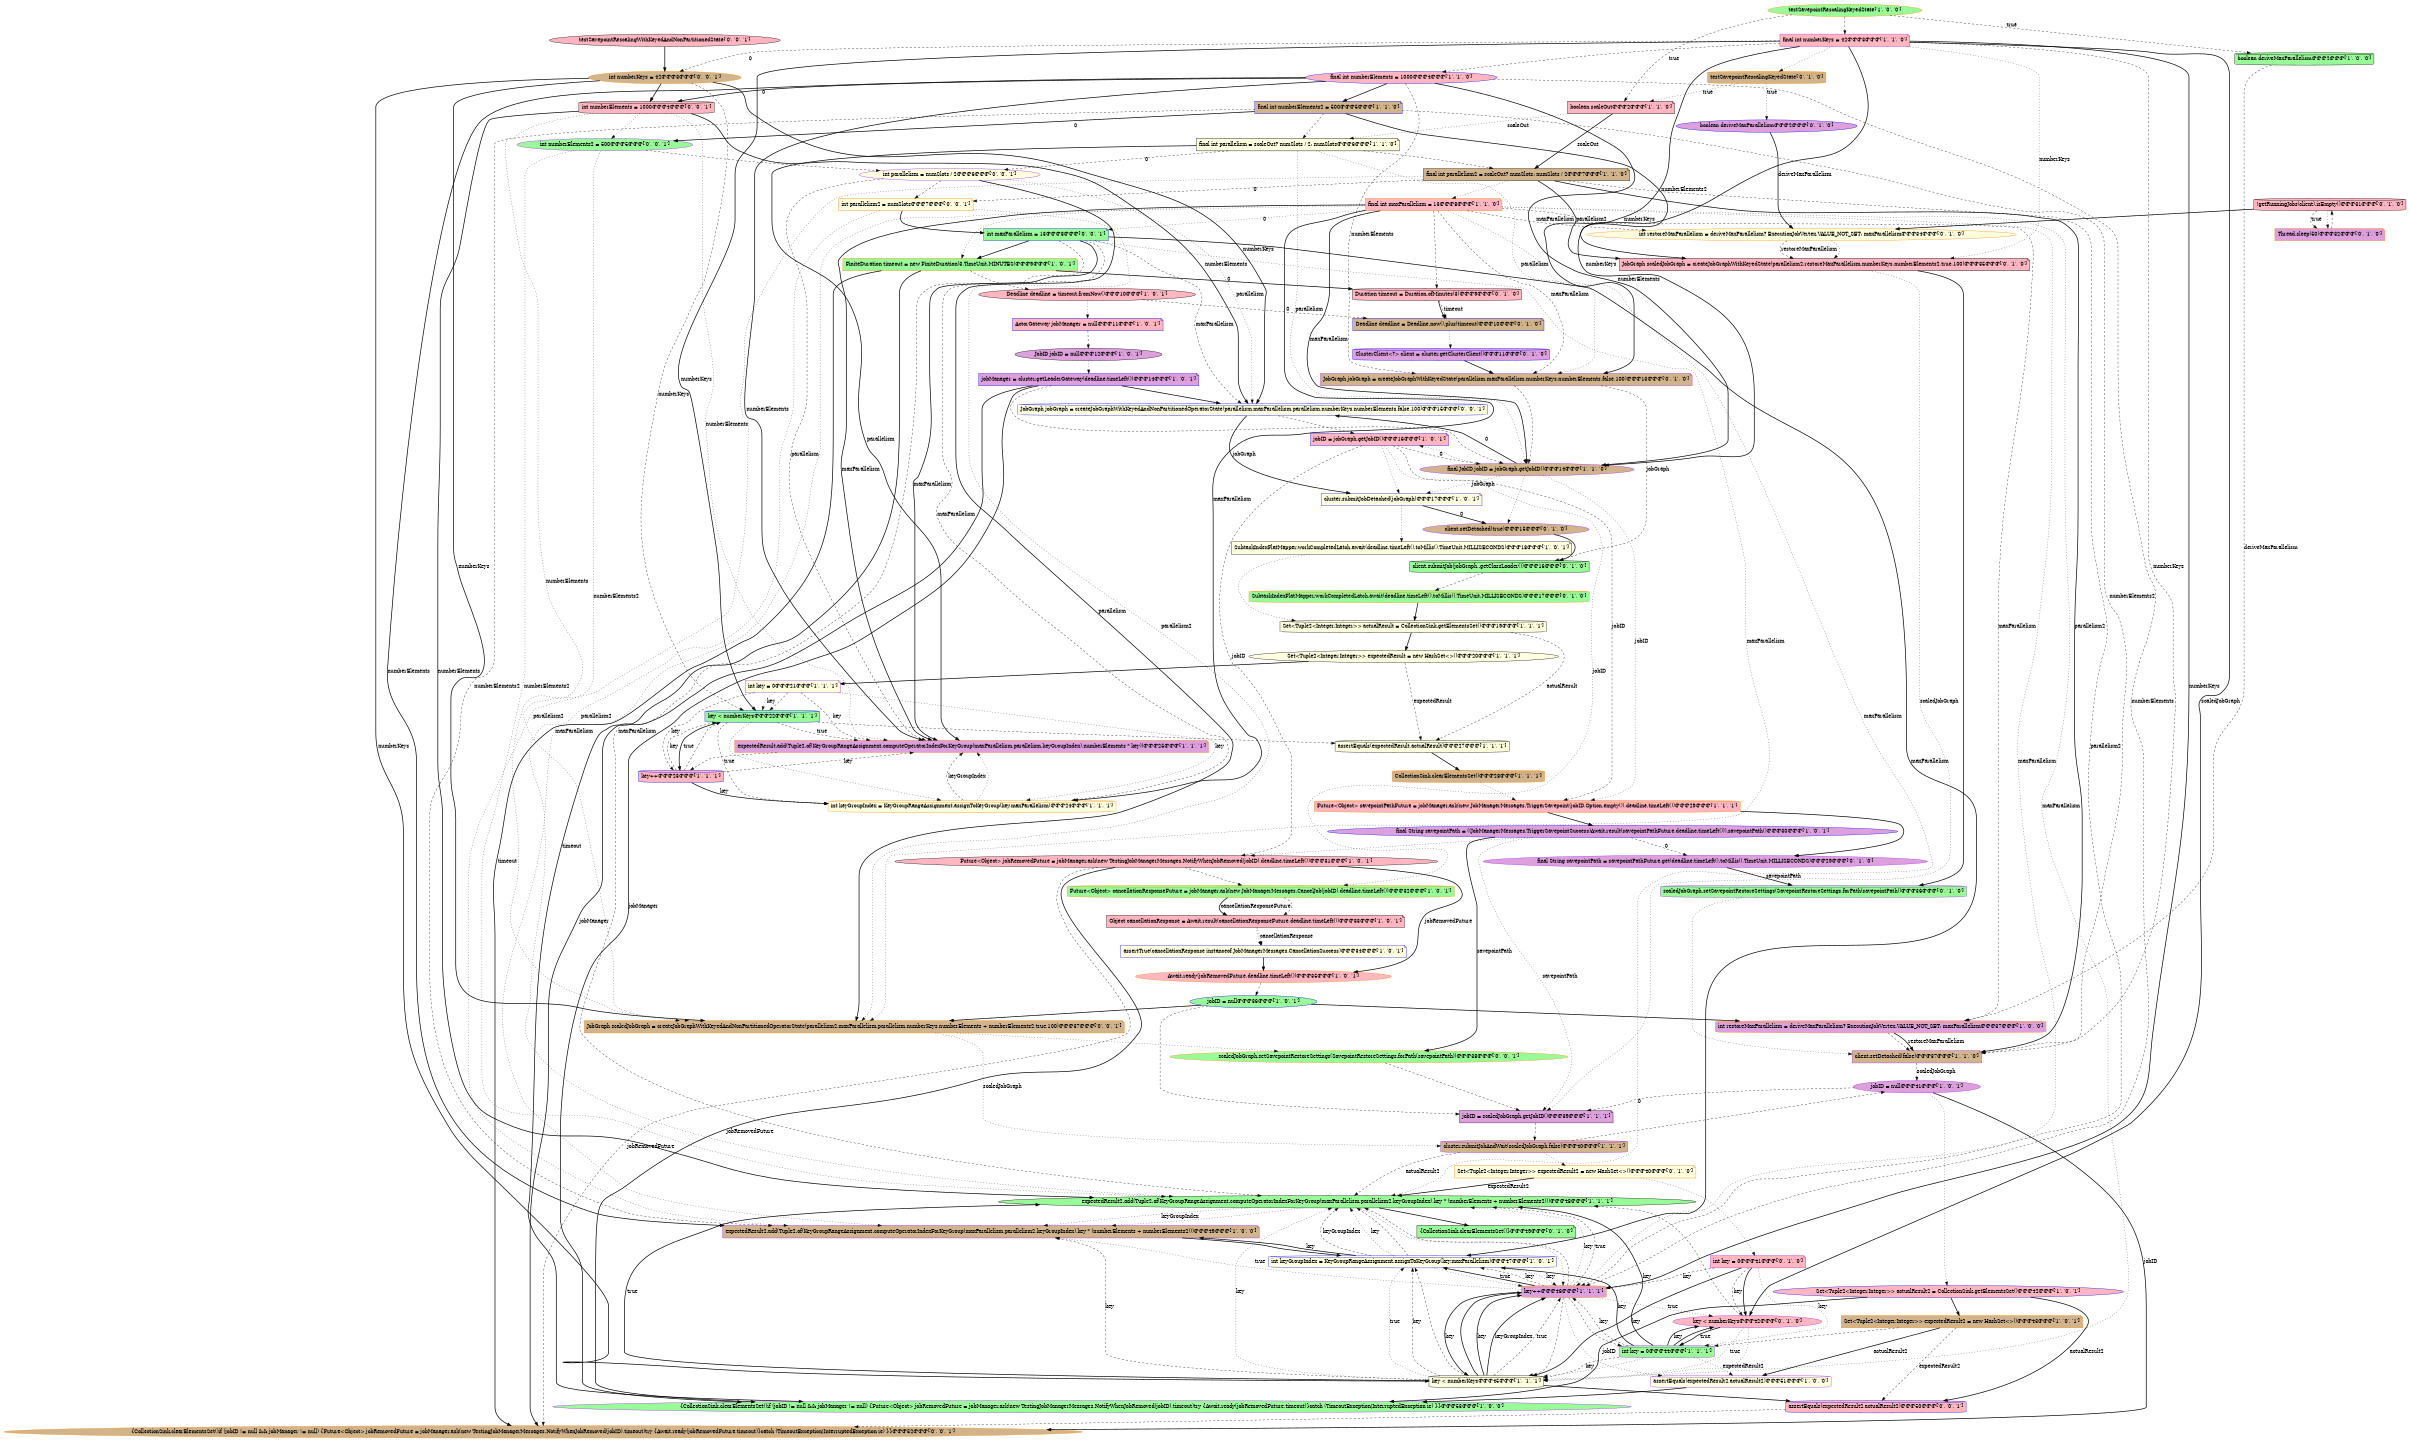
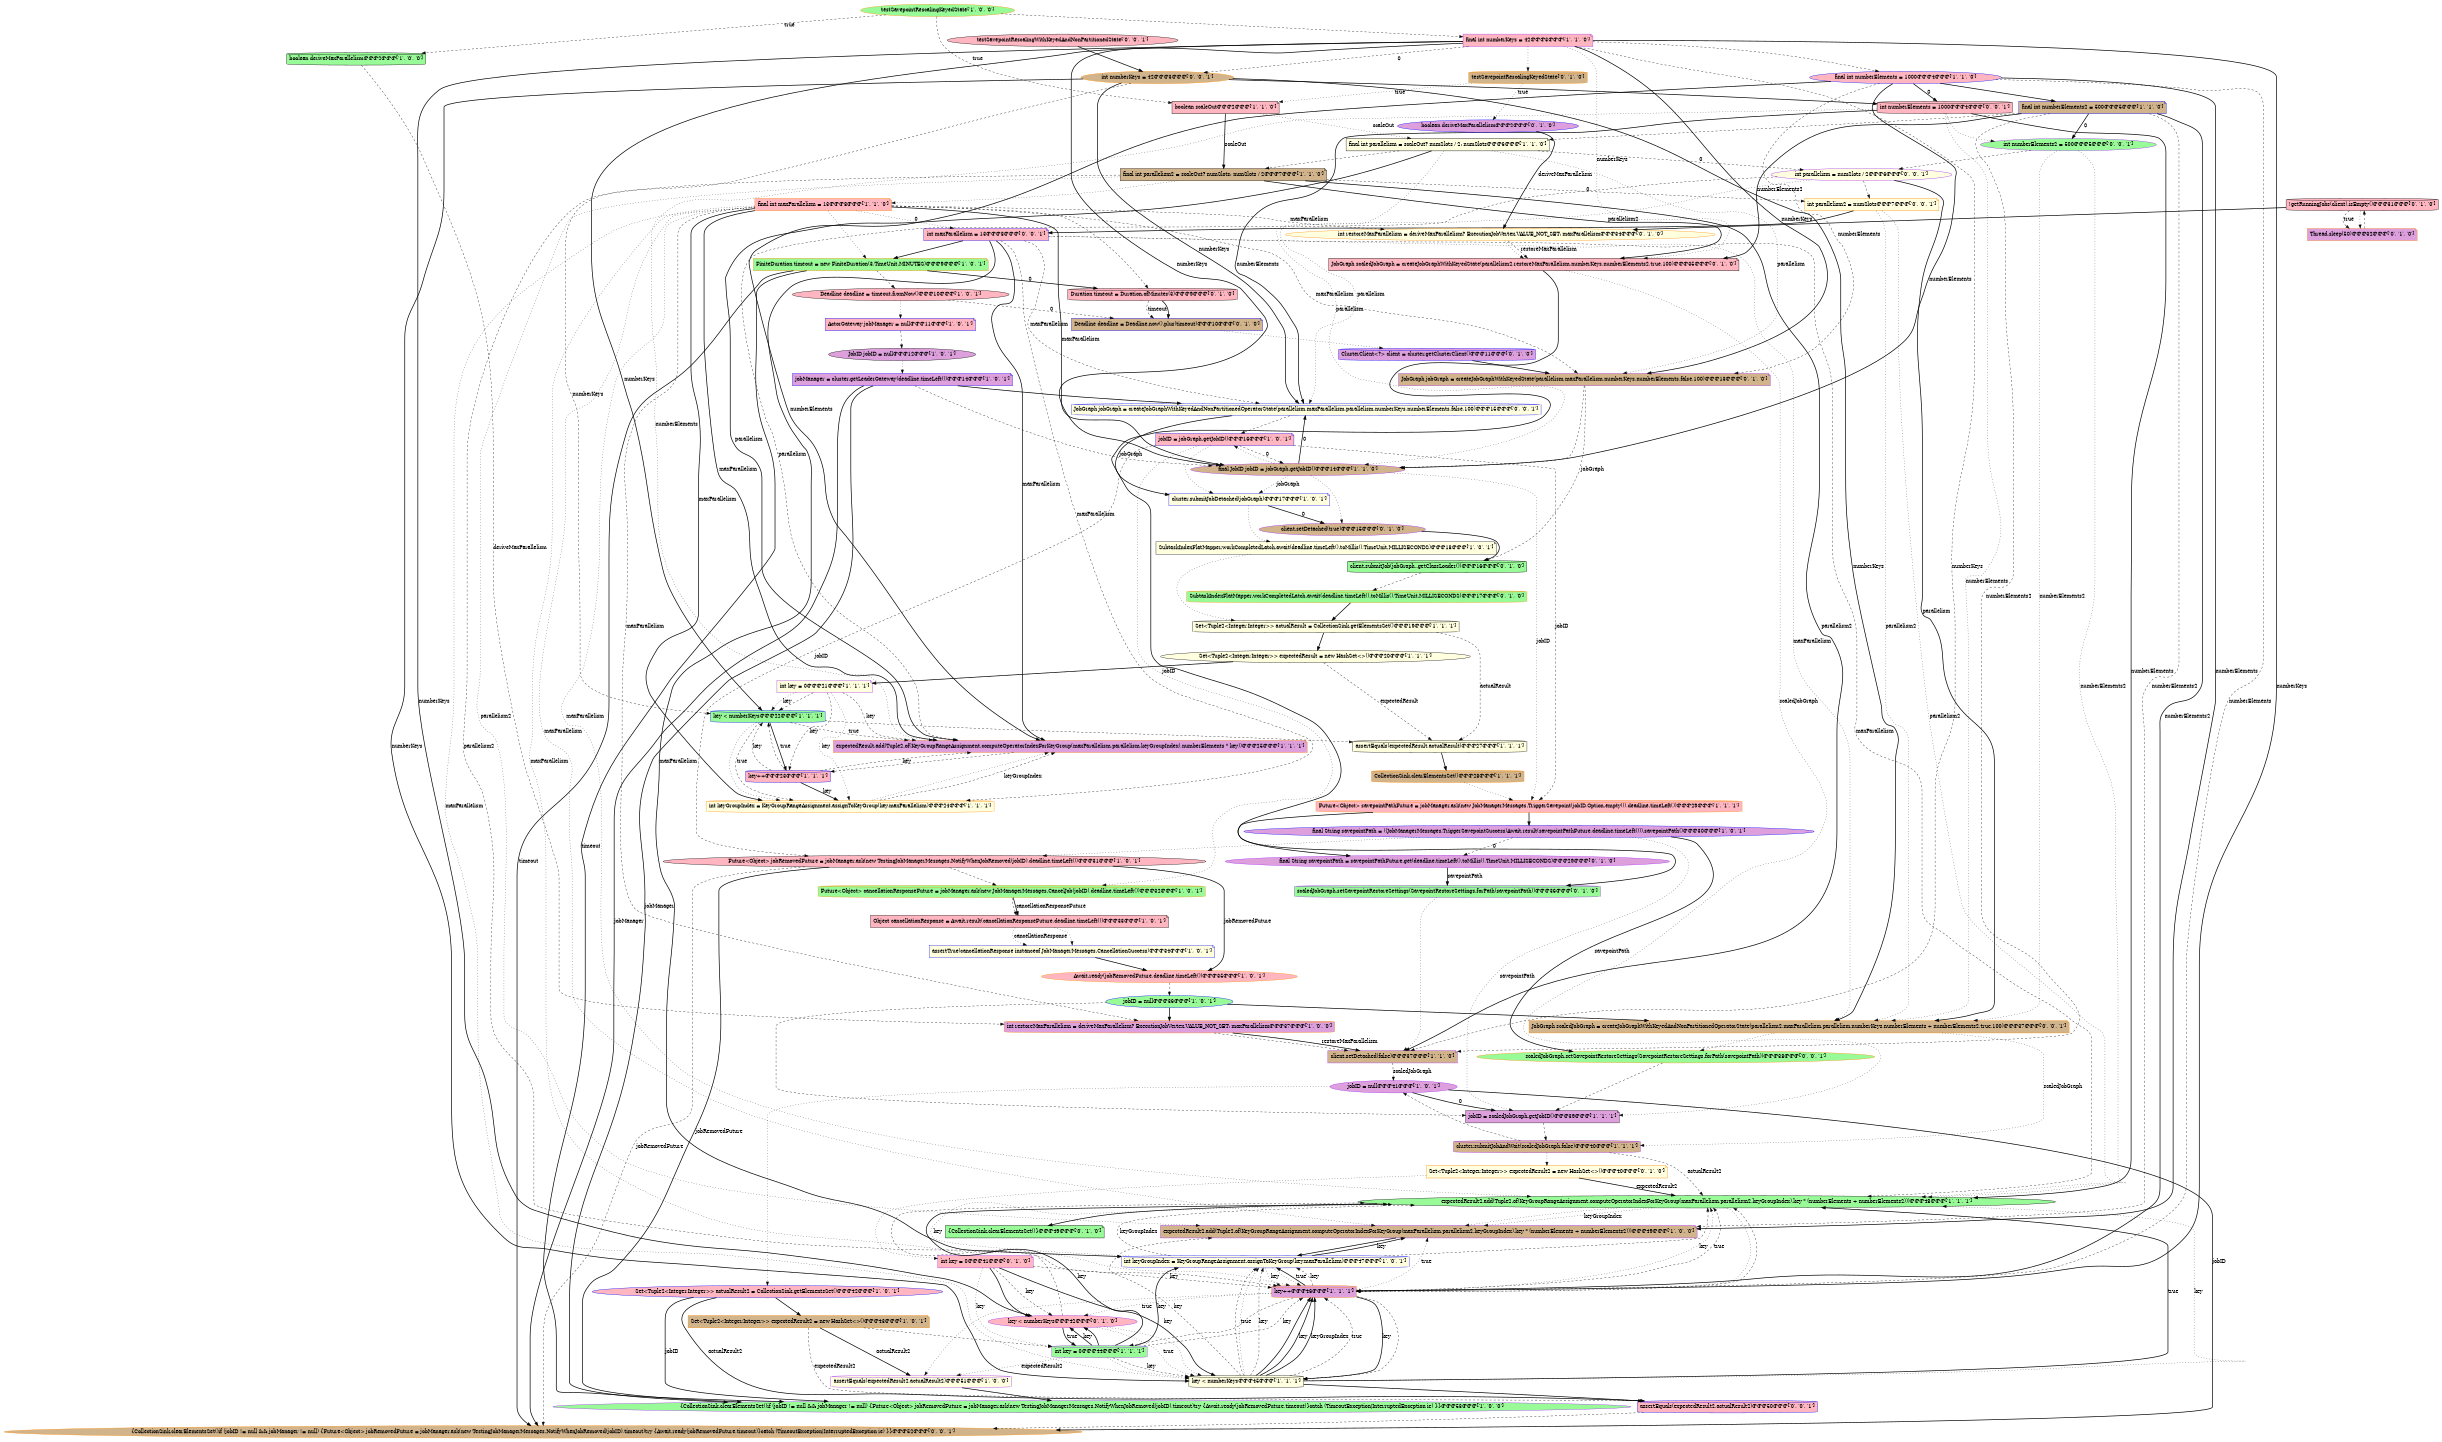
node "int maxParallelism = 13@@@8@@@['0', '0', '1']": fillcolor palegreen -> lightpink
edge "final int numberKeys = 42@@@3@@@['1', '1', '0']" -> "key < numberKeys@@@42@@@['0', '1', '0']": label "scaledJobGraph" -> "numberKeys"
edge "final int numberElements2 = 500@@@5@@@['1', '1', '0']" -> "key++@@@46@@@['1', '1', '1']": added, label "numberElements2"
edge "jobID = null@@@41@@@['1', '0', '1']" -> "jobID = scaledJobGraph.getJobID()@@@39@@@['1', '1', '1']": style dashed -> bold
